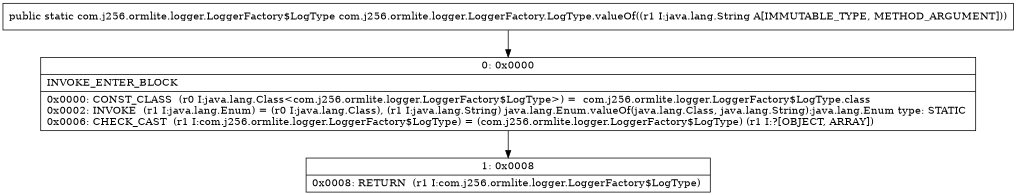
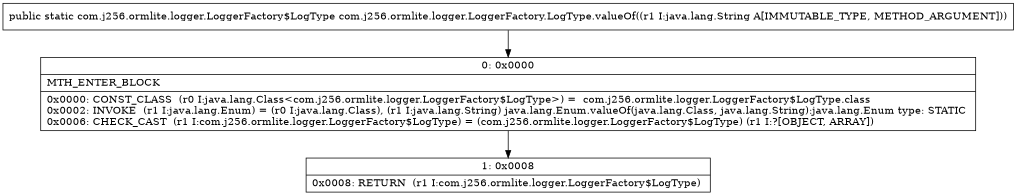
node "0: 0x0000": text "INVOKE_ENTER_BLOCK" -> "MTH_ENTER_BLOCK"
